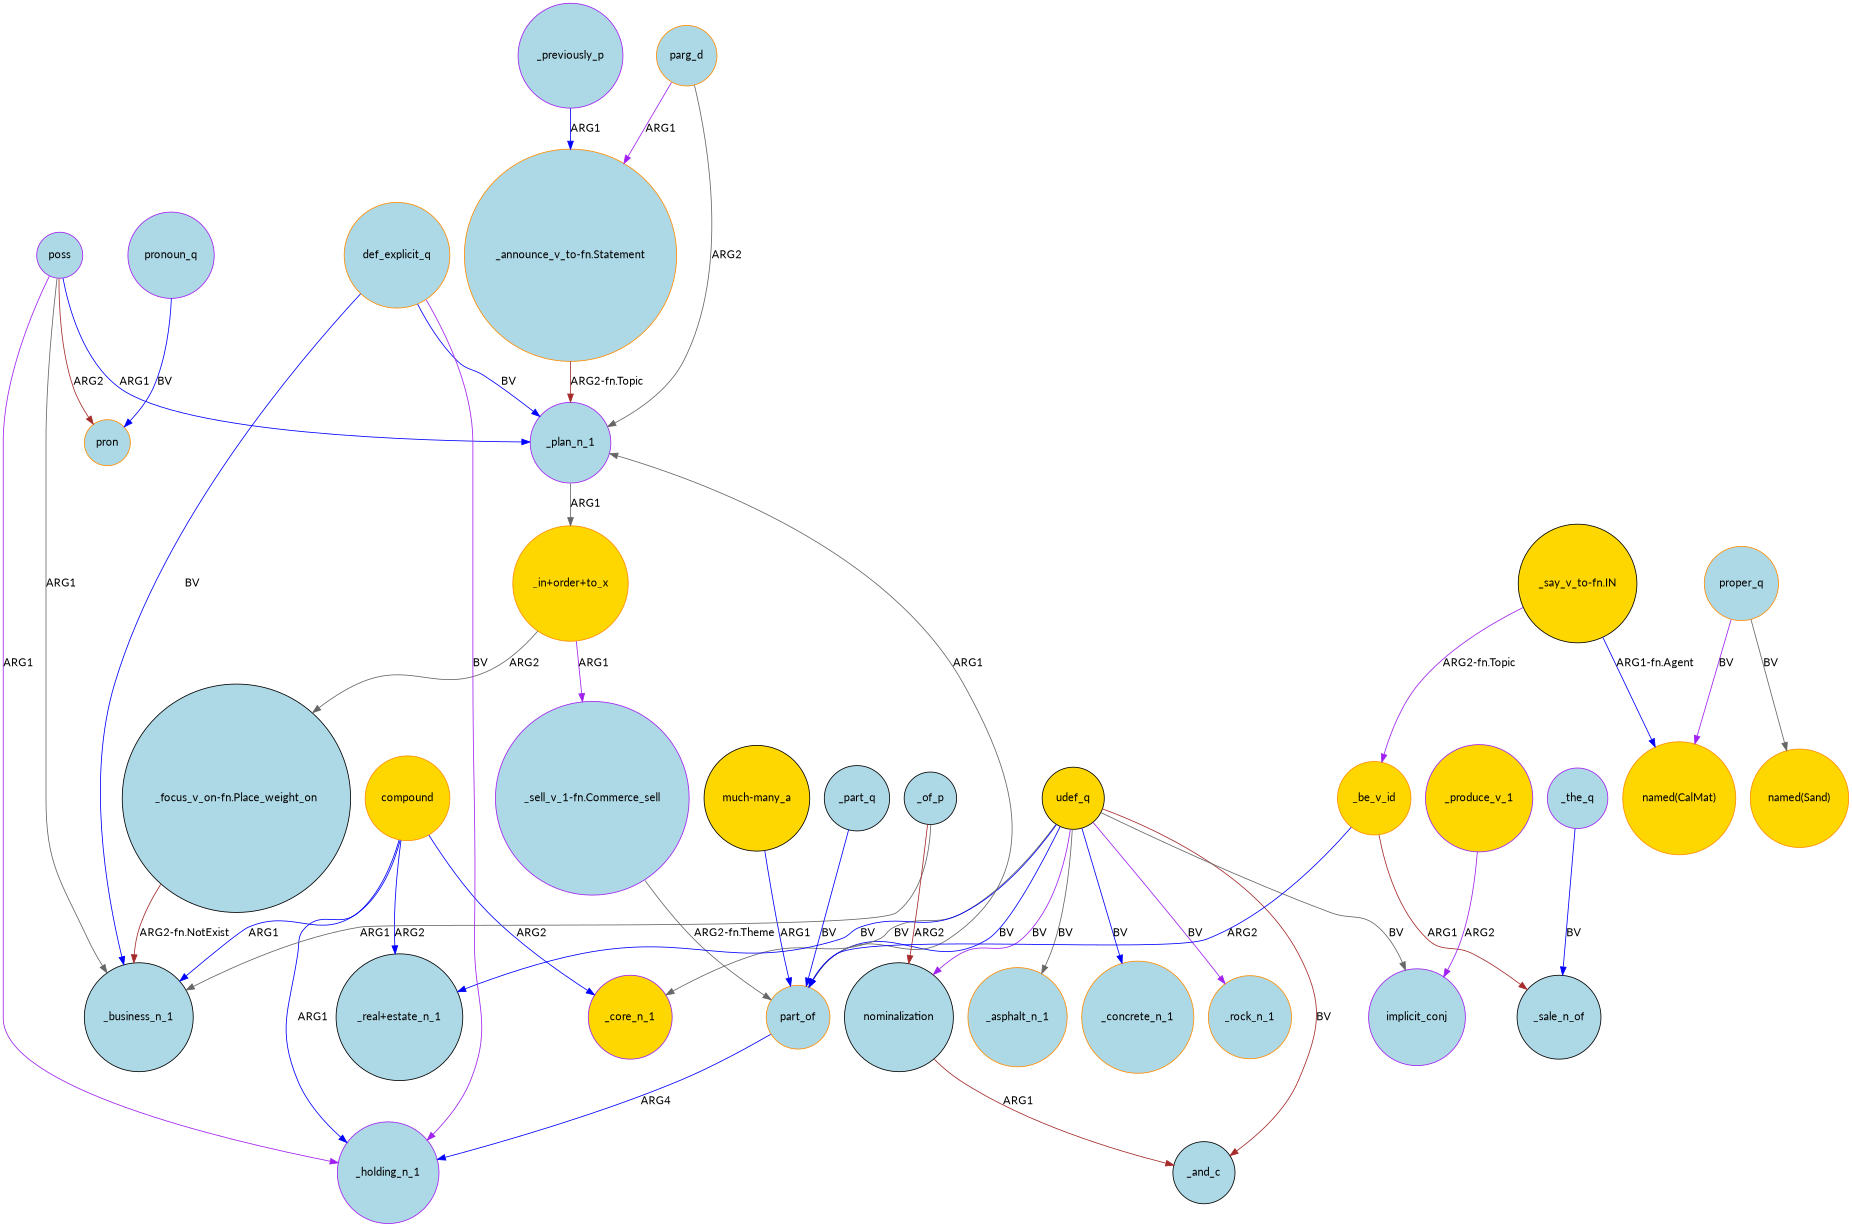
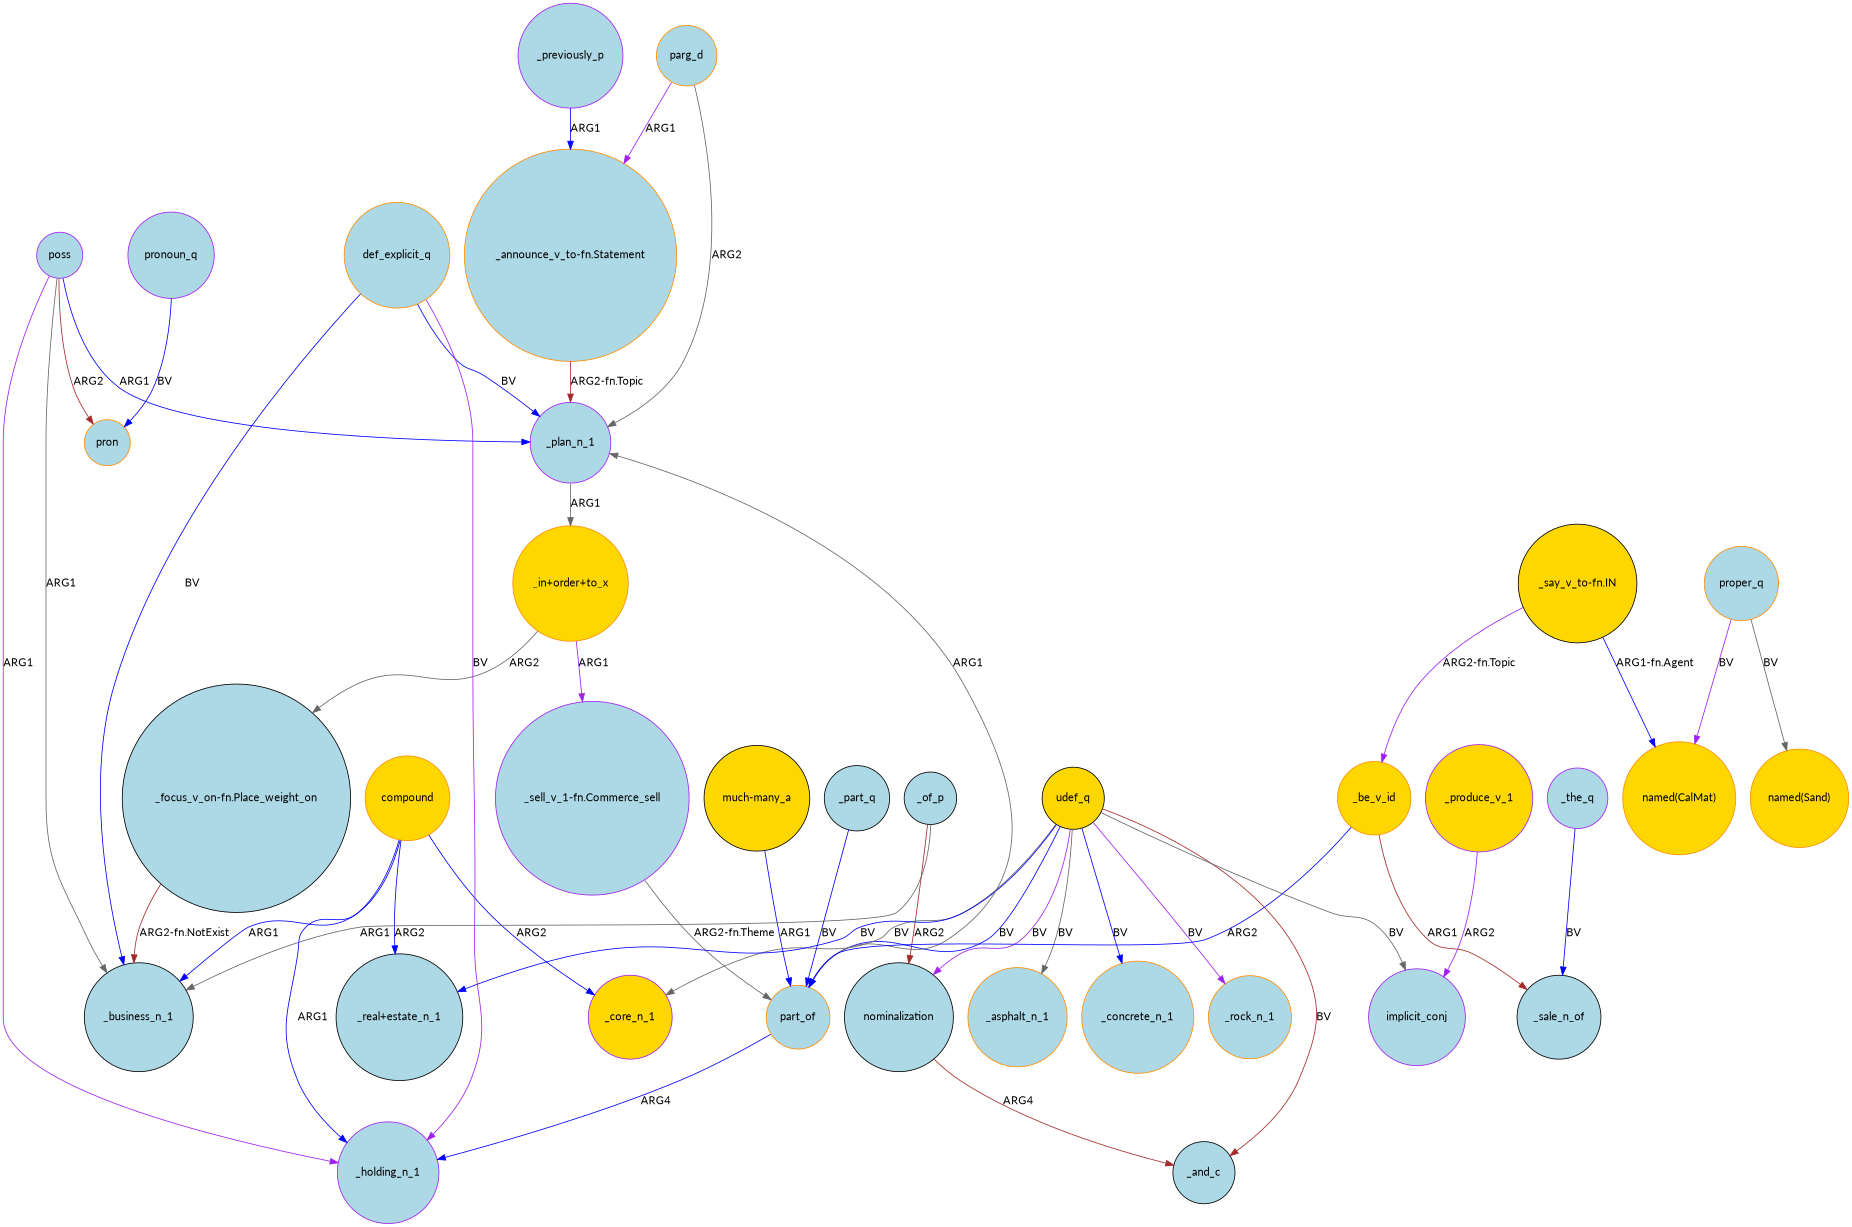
edge "nominalization" -> "_and_c": label "ARG1" -> "ARG4"
